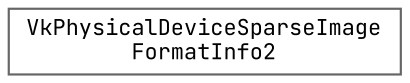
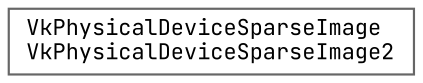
node "VkPhysicalDeviceSparseImage FormatInfo2": label "VkPhysicalDeviceSparseImage FormatInfo2" -> "VkPhysicalDeviceSparseImage VkPhysicalDeviceSparseImage2"
